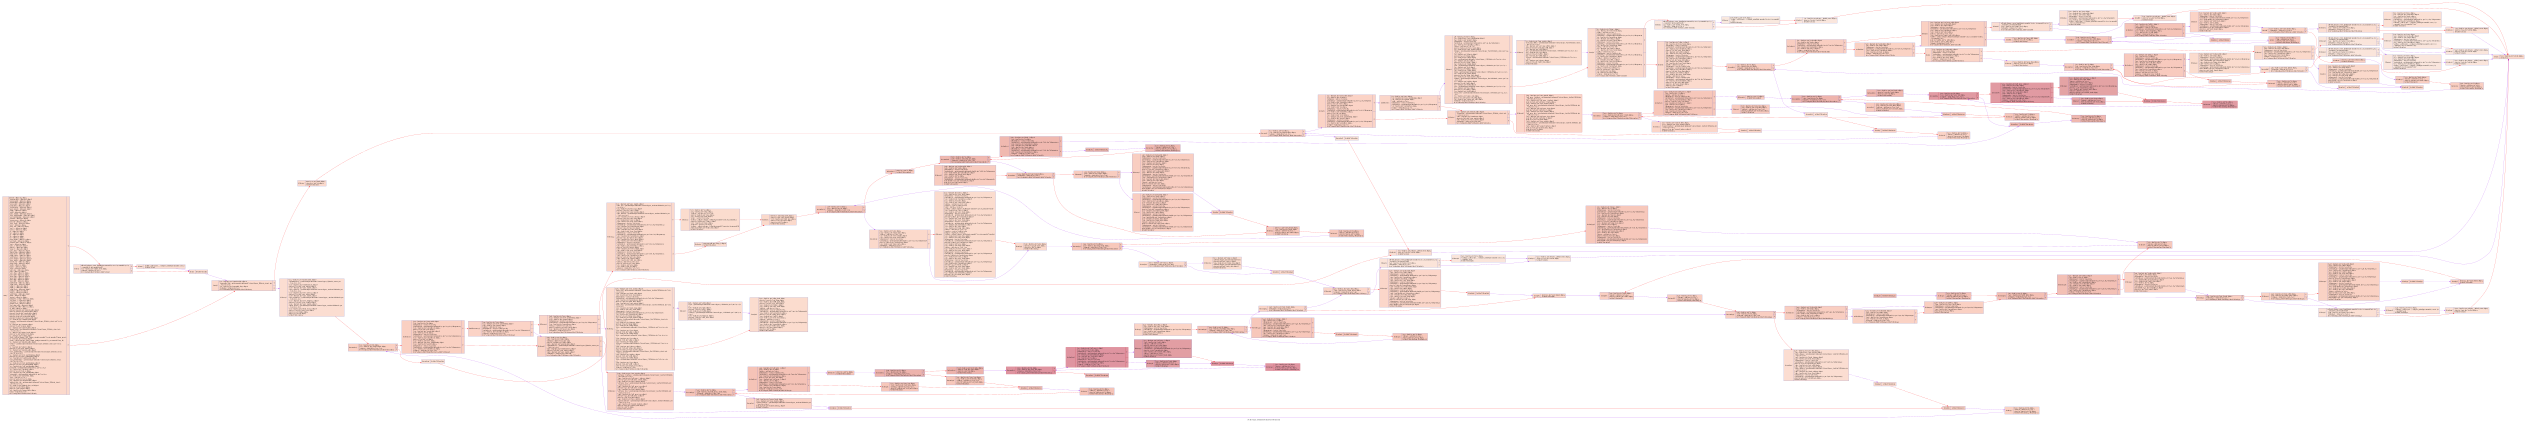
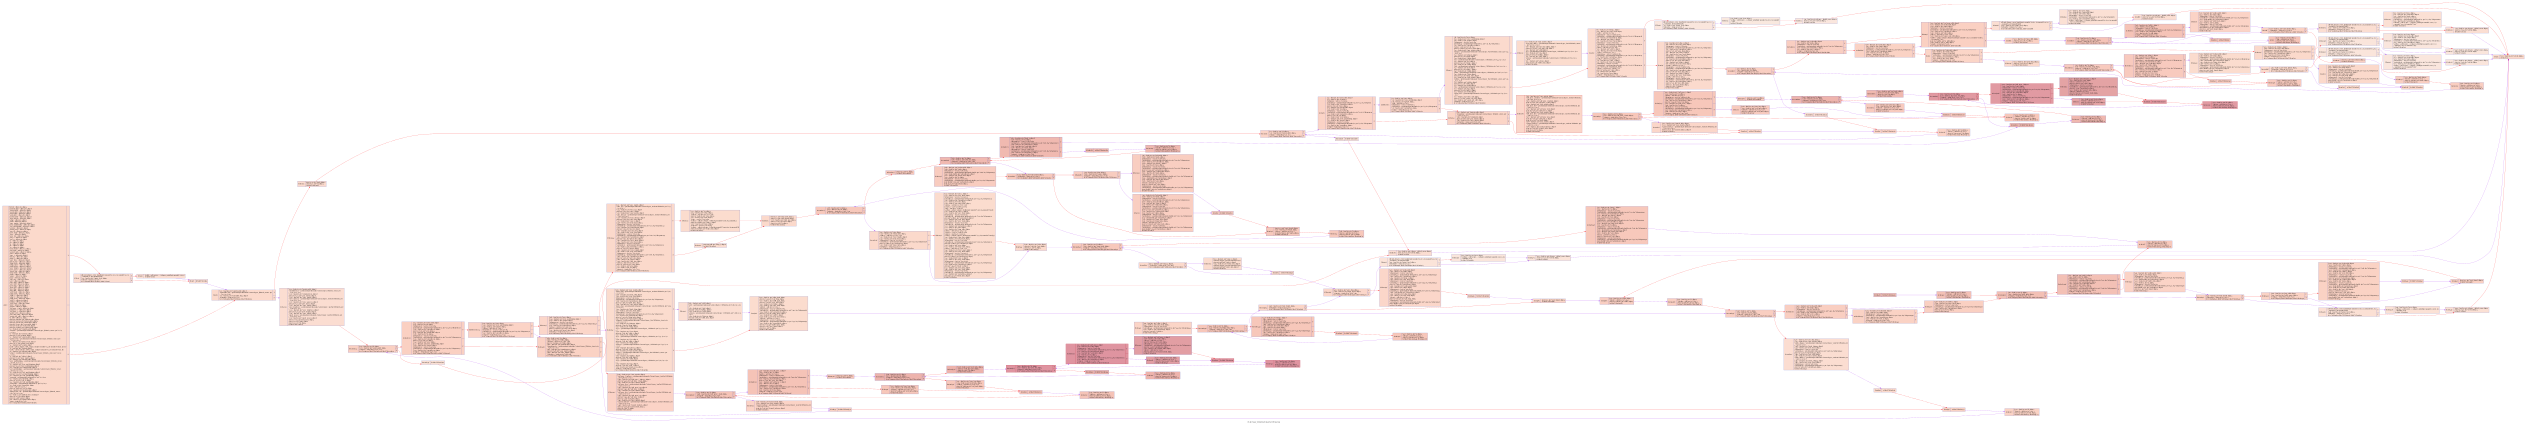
node "for.inc544:": added
